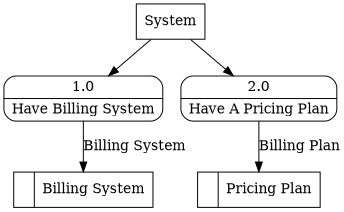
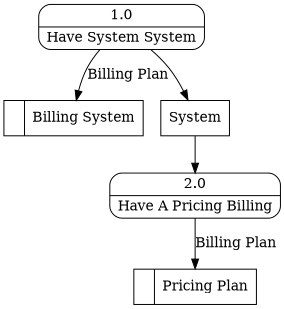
edge "System" -> "1.0": reversed
node "1.0": text "Have Billing System" -> "Have System System"
node "2.0": text "Have A Pricing Plan" -> "Have A Pricing Billing"
edge "1.0" -> "Billing System": label "Billing System" -> "Billing Plan"
